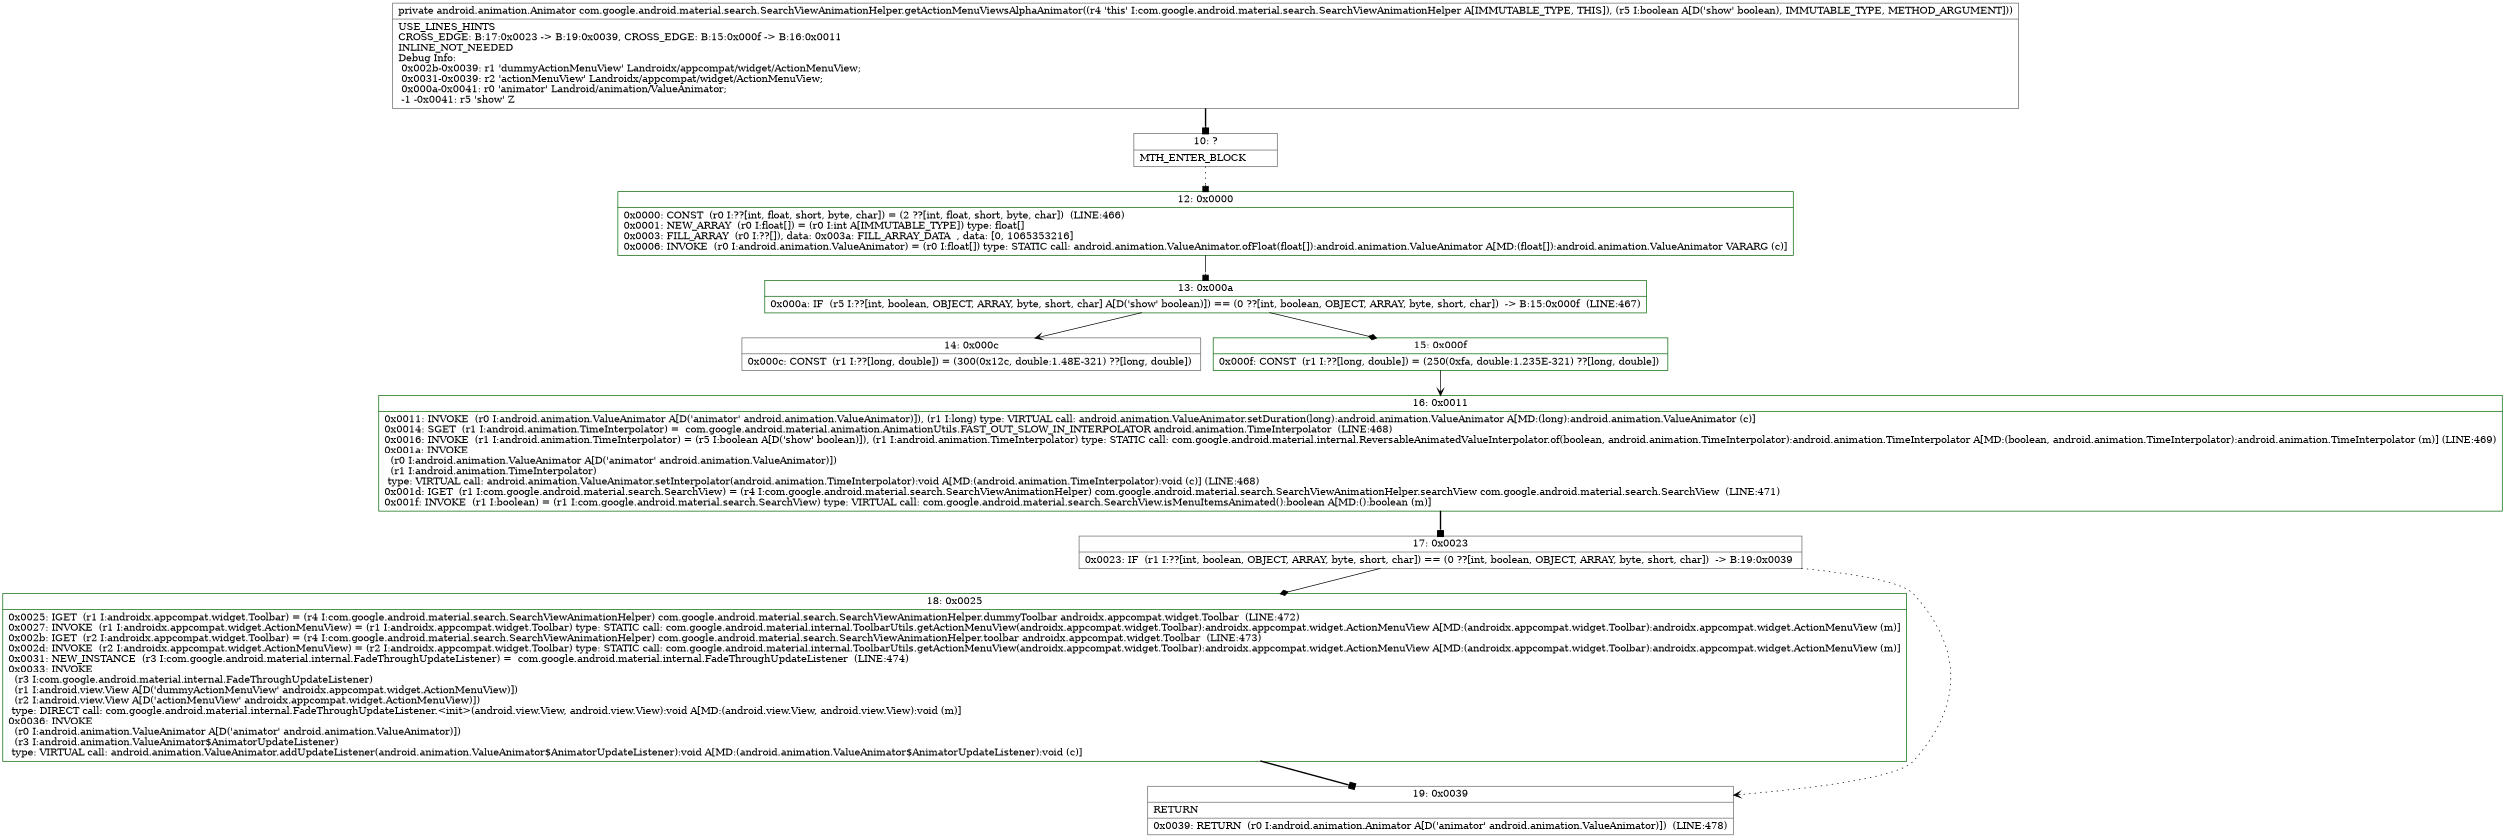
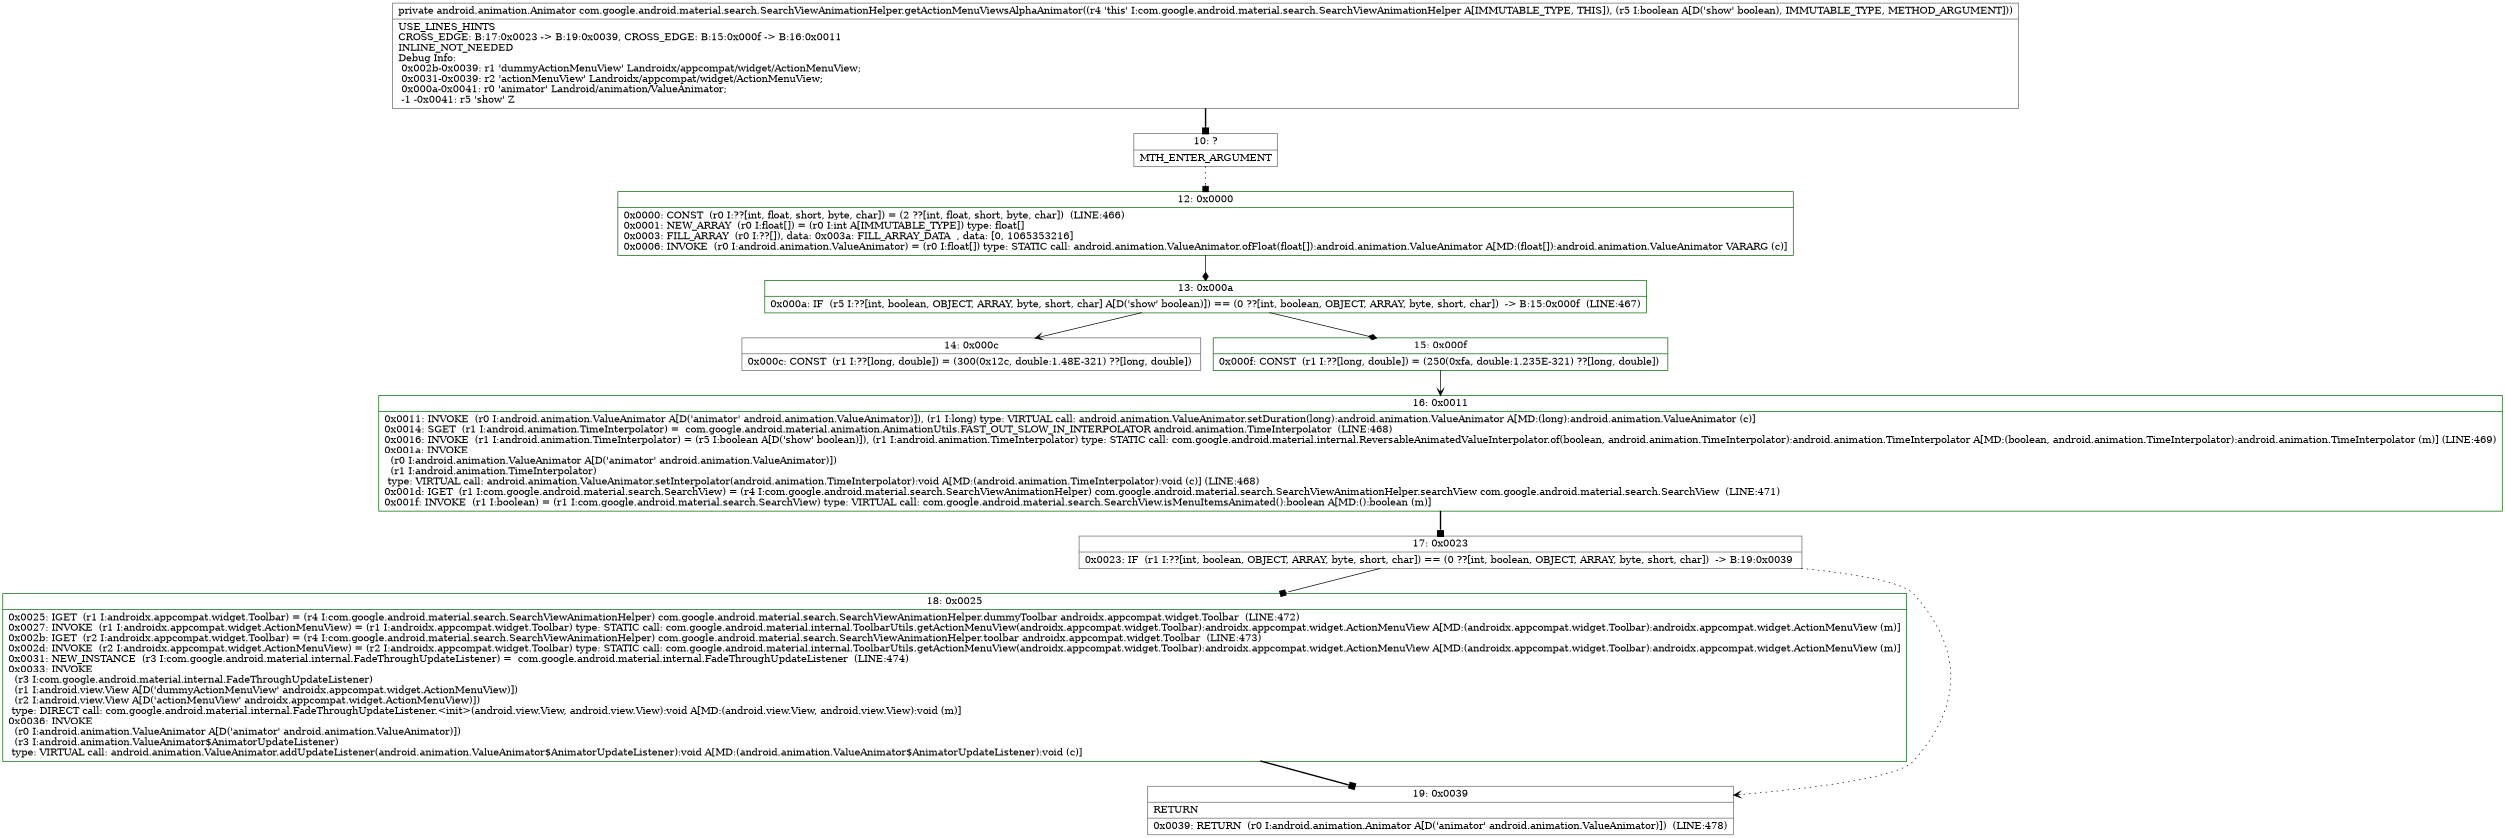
node "10: ?": text "MTH_ENTER_BLOCK" -> "MTH_ENTER_ARGUMENT"
edge "12: 0x0000" -> "13: 0x000a": arrowhead box -> diamond
edge "17: 0x0023" -> "18: 0x0025": arrowhead diamond -> box
